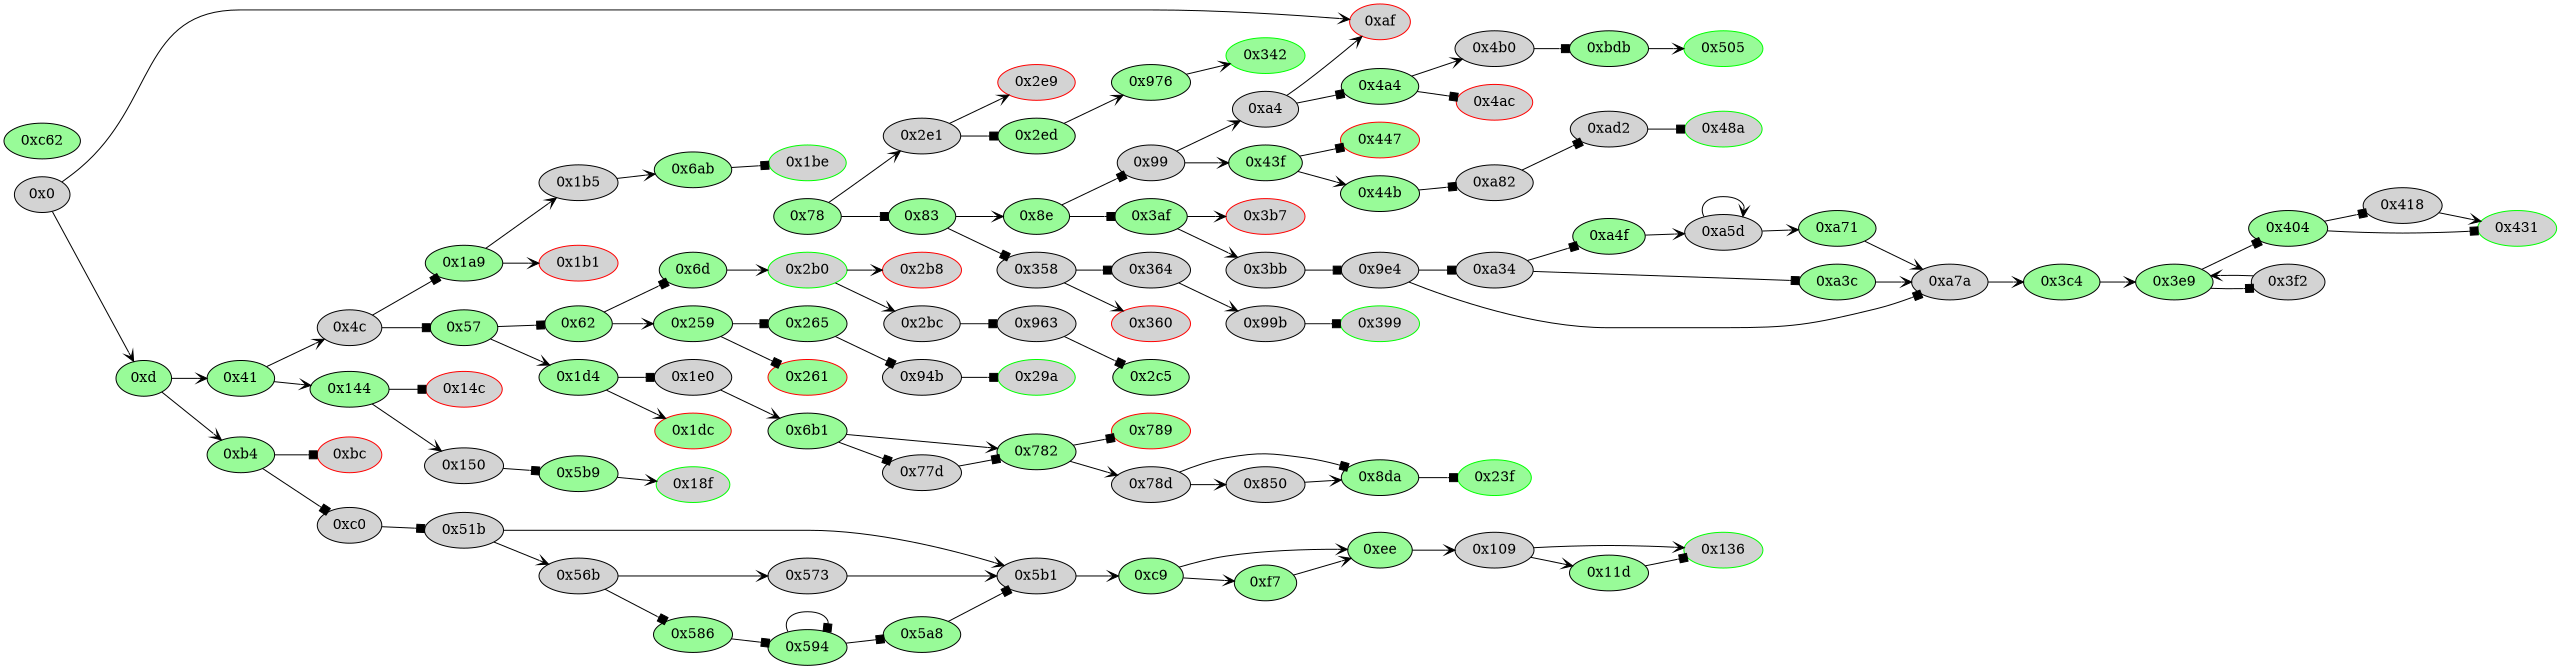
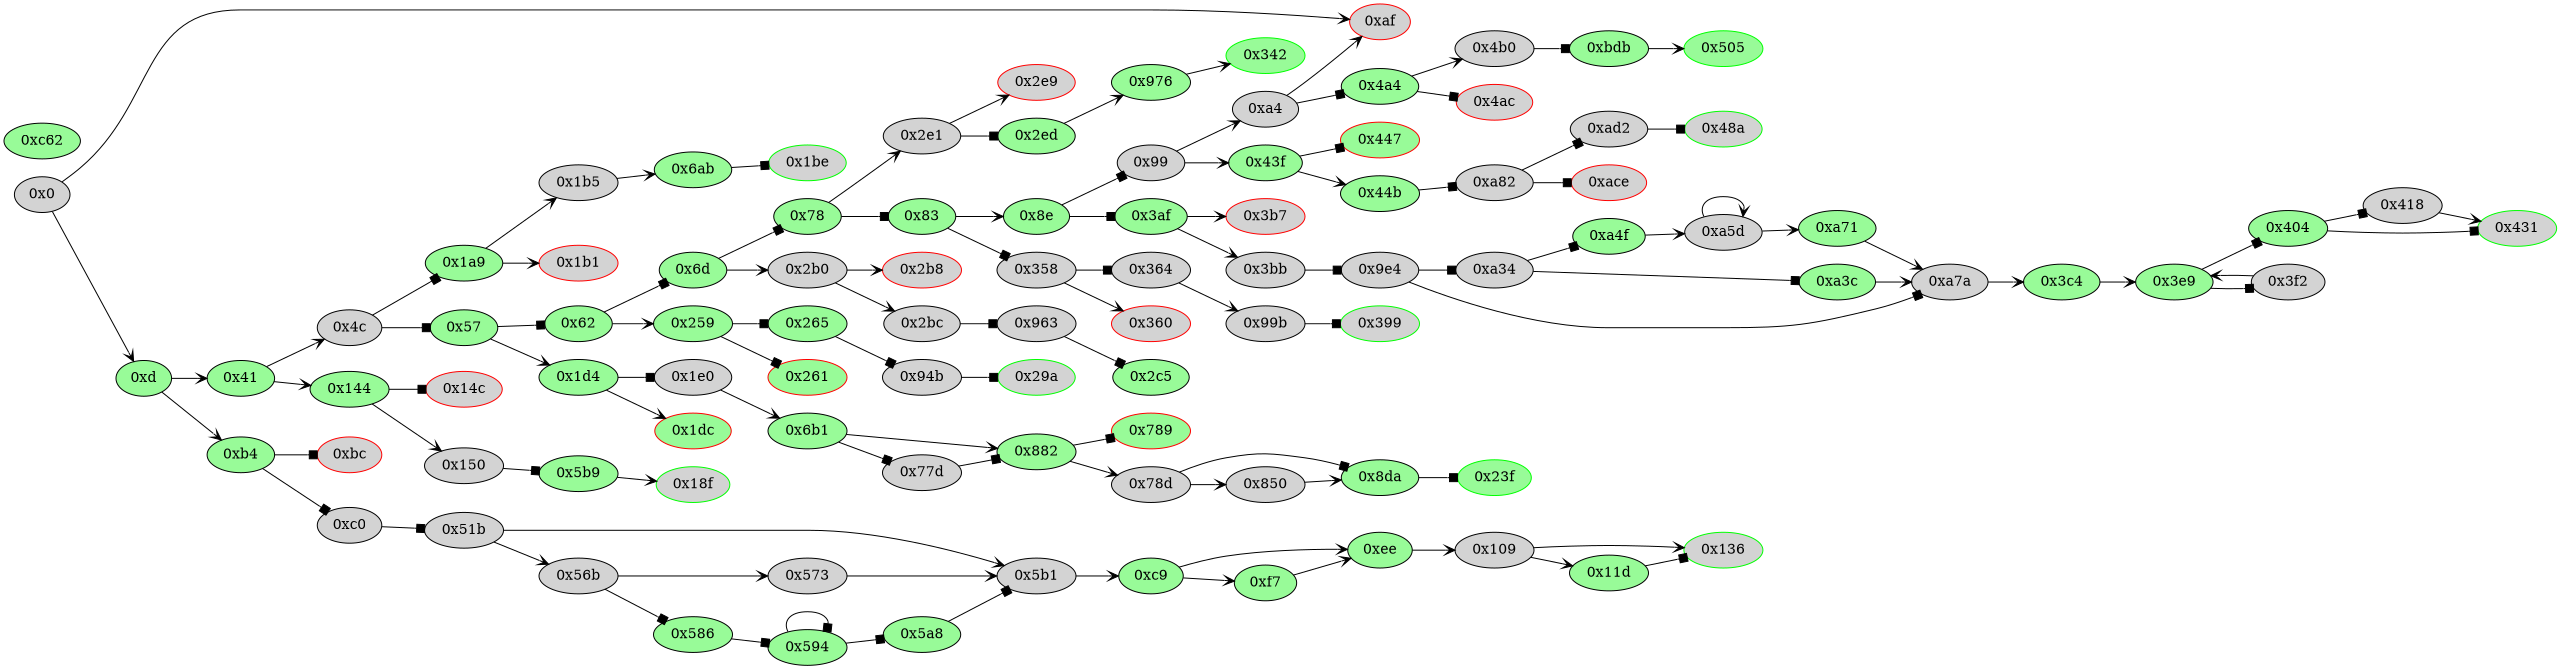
node "0xace": added
edge "0x6d" -> "0x78": added
node "0x2b0": color green -> black
node "0x782": label "0x782" -> "0x882"
